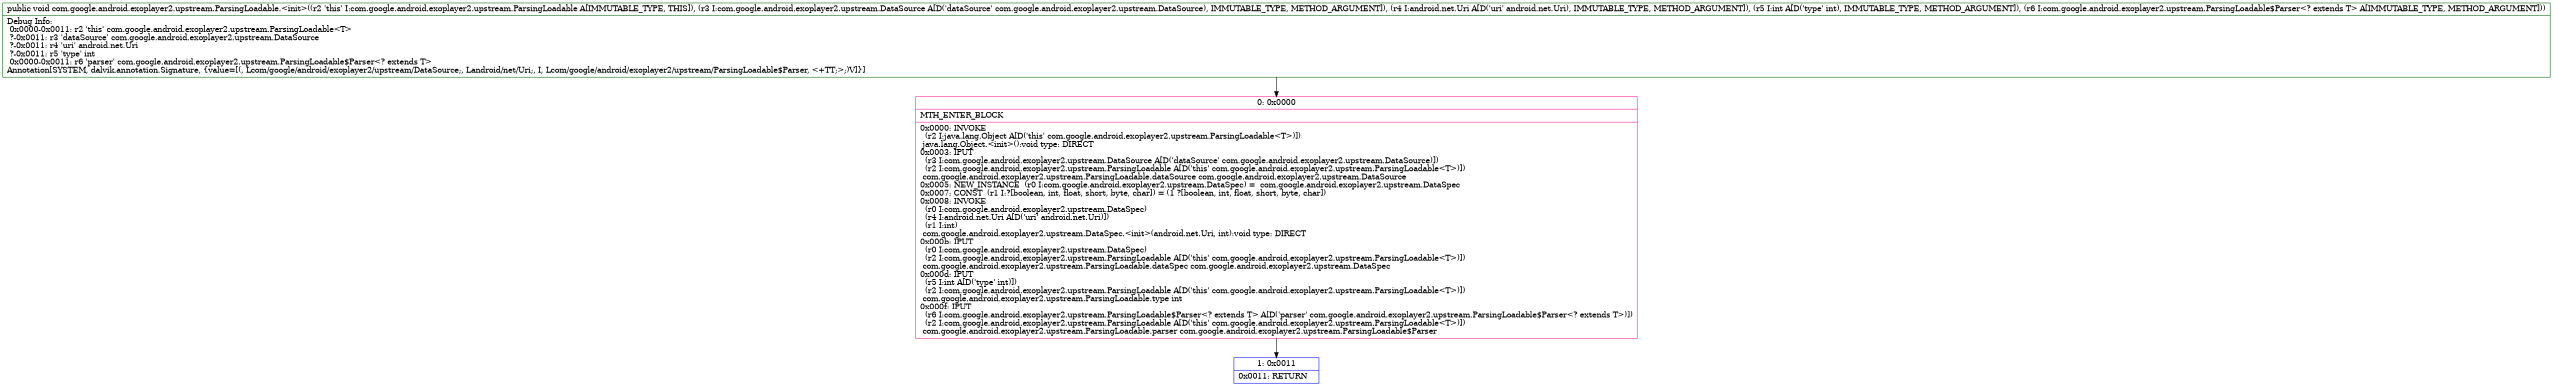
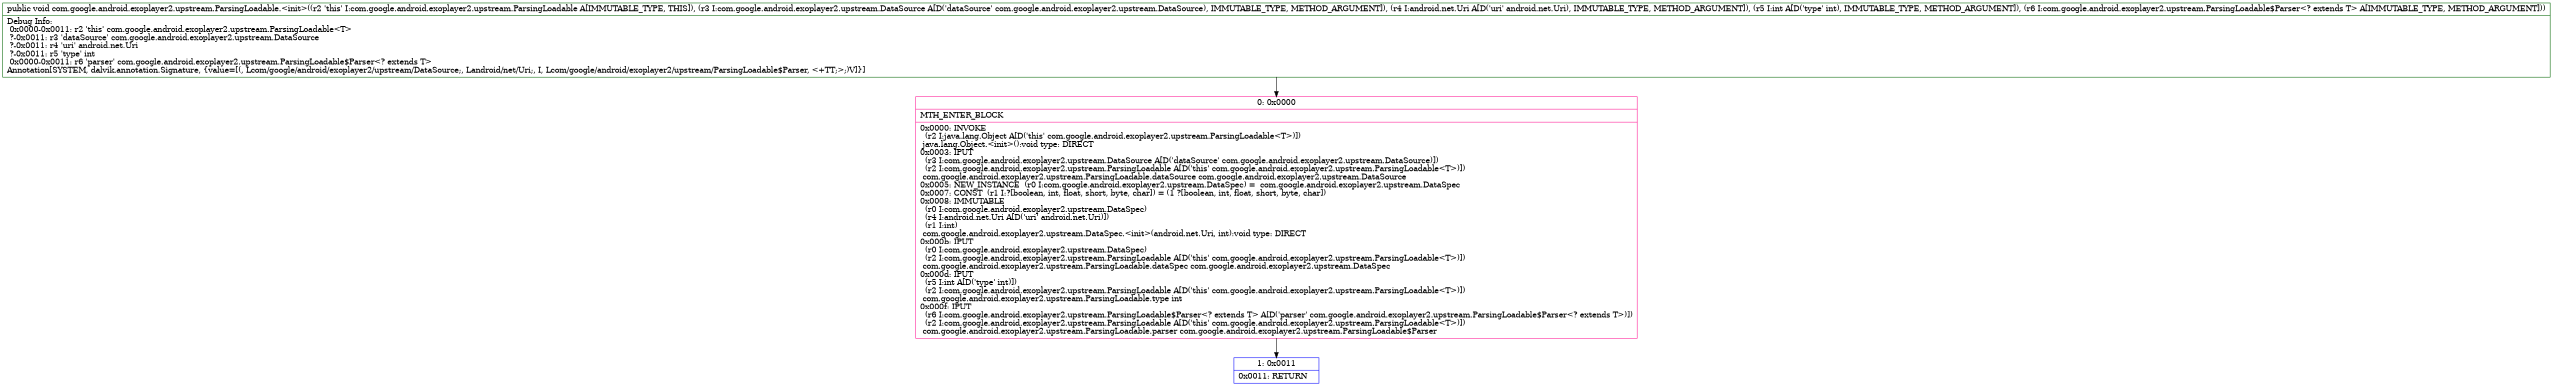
node "0: 0x0000": text "0x0008: INVOKE" -> "0x0008: IMMUTABLE"
